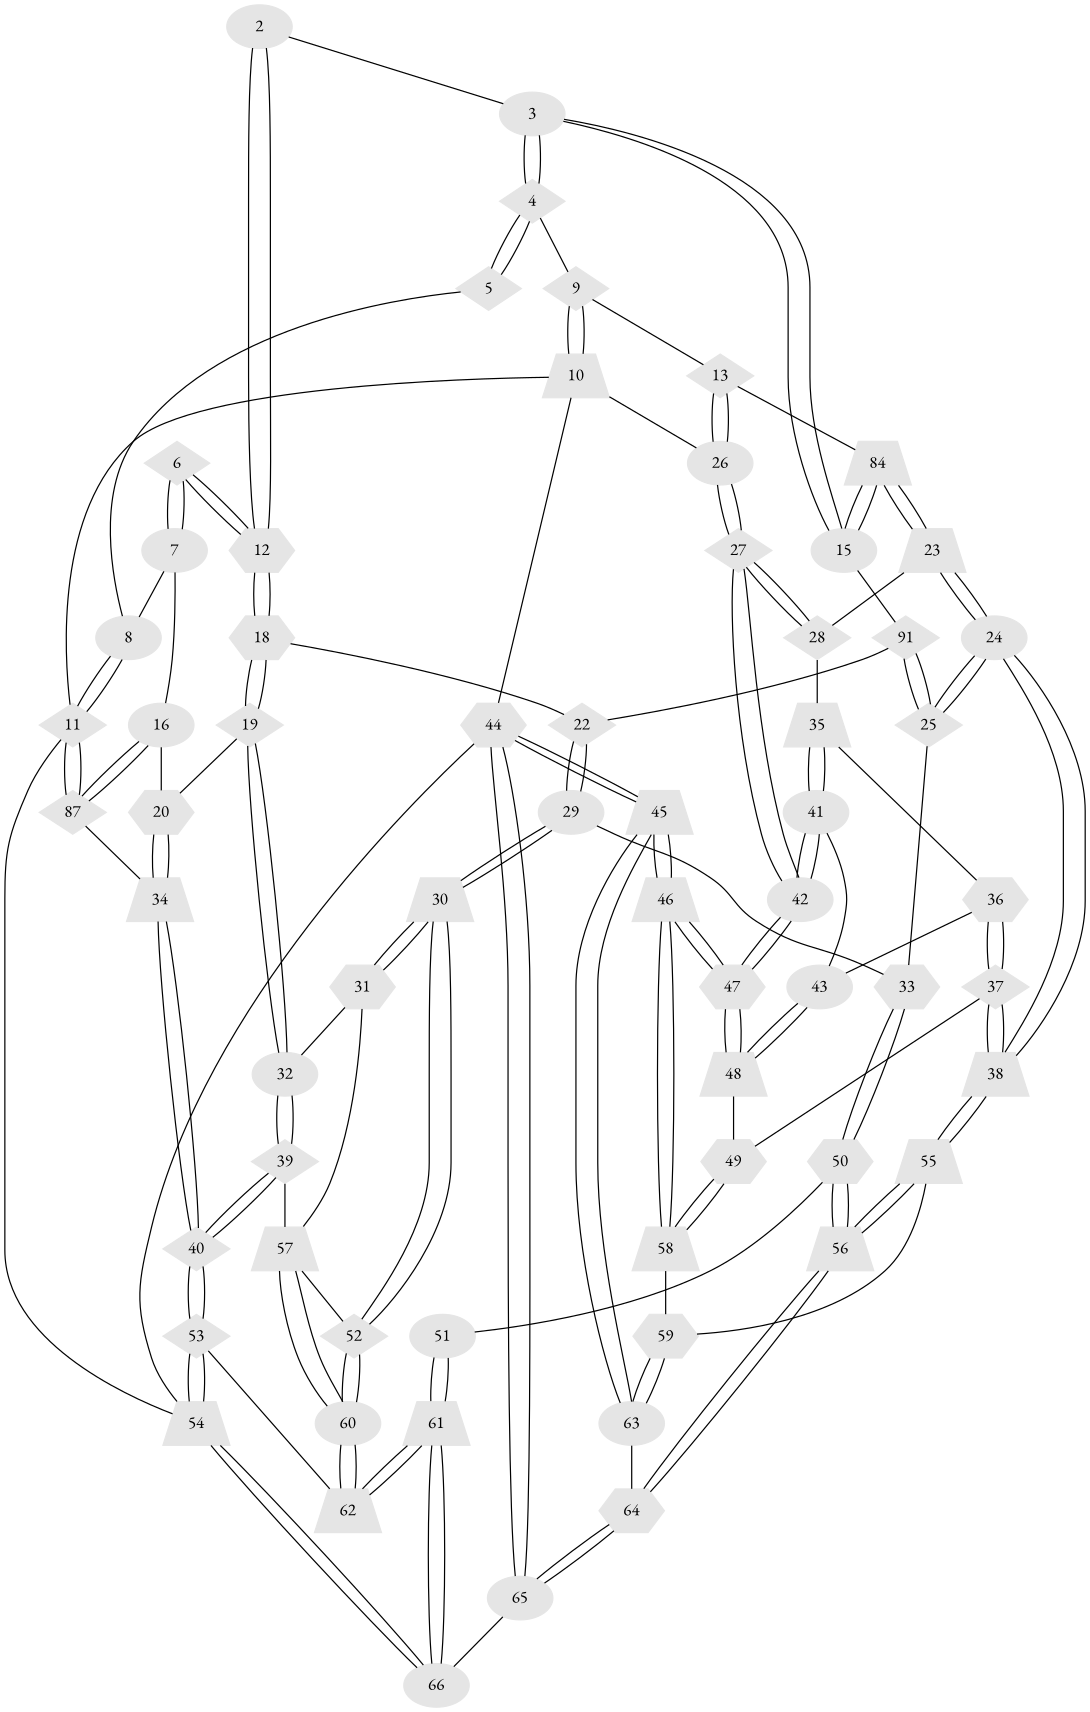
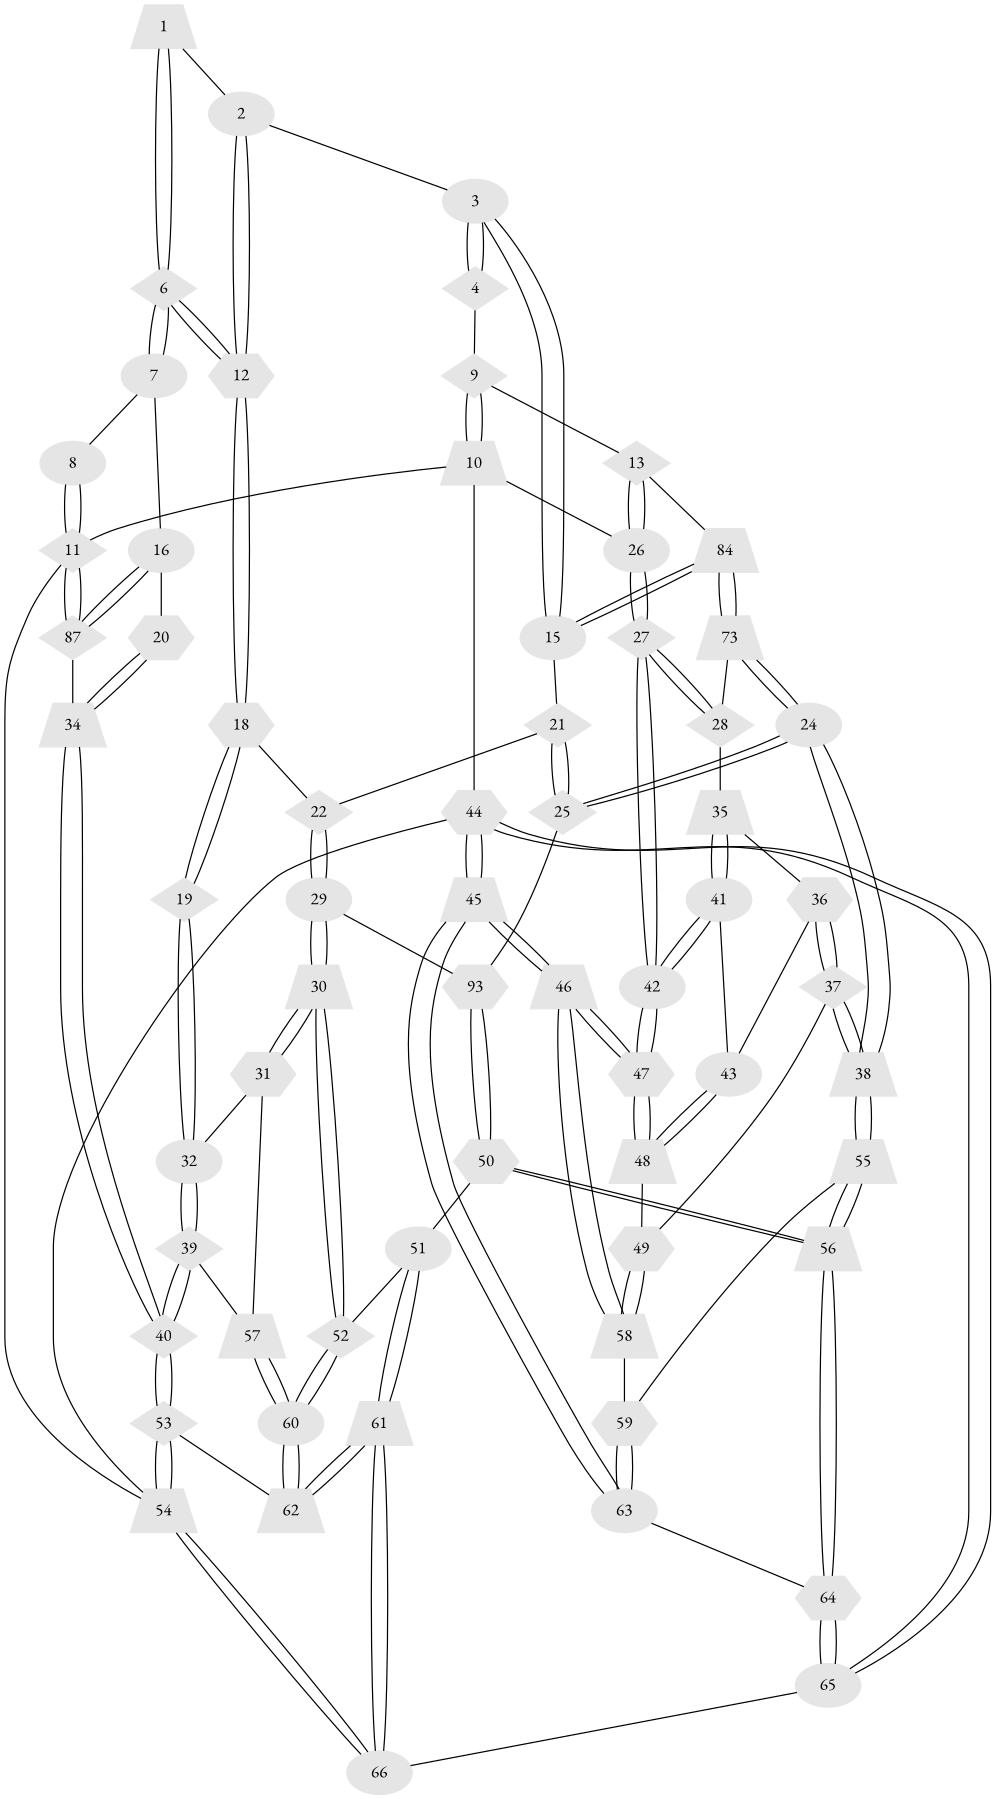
node "1": added
node "5": removed
node "23": label "23" -> "73"
node "91": label "91" -> "21"
edge "19" -- "20": removed
node "33": label "33" -> "93"
edge "57" -- "52": now "51" -- "52"
